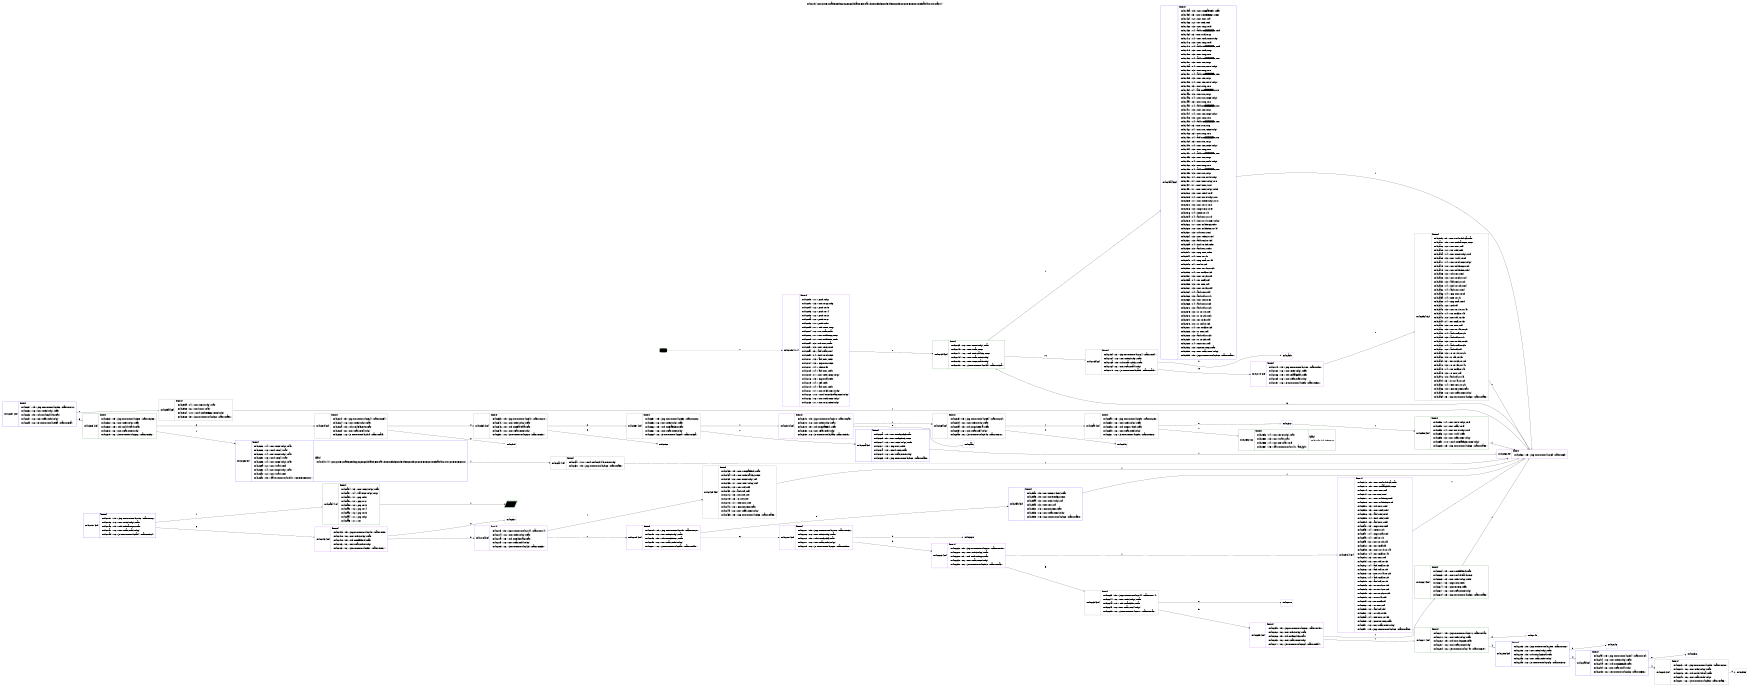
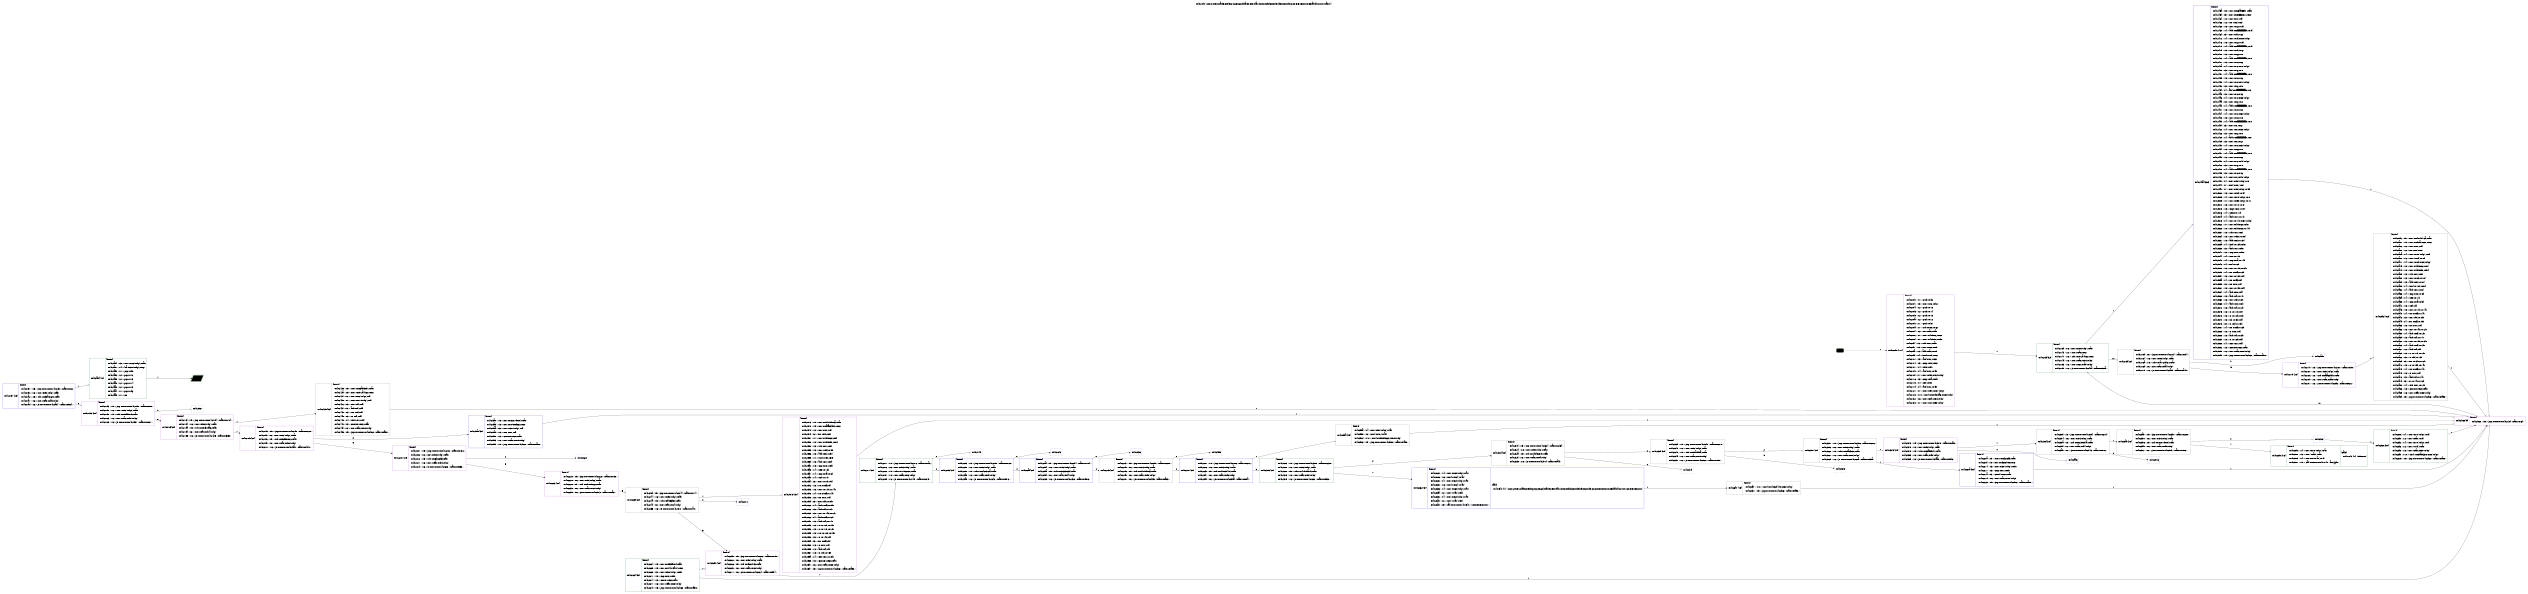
edge "0x4022cb [28]" -> "0x4022e7 [28]": added, label "4"
edge "0x402223 [28]" -> "0x402973 [137]": now "0x40223f [28]" -> "0x402973 [137]"
edge "0x40225b [28]" -> "0x402664 [30]": reversed
